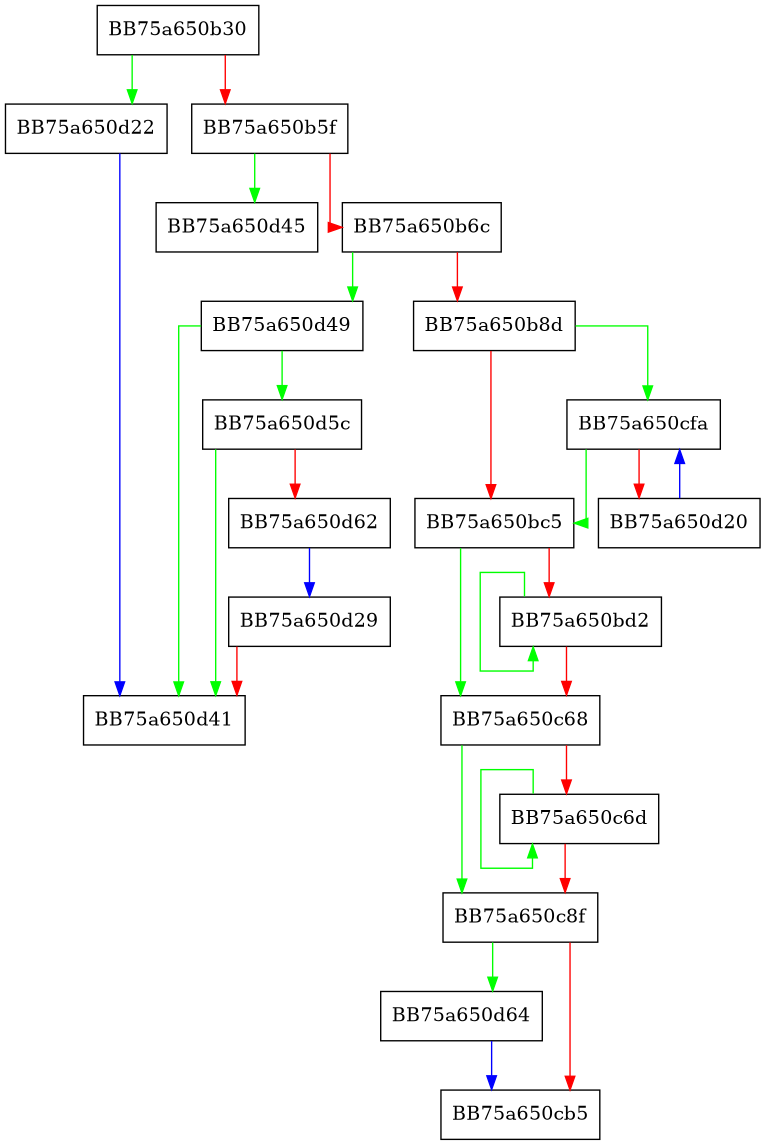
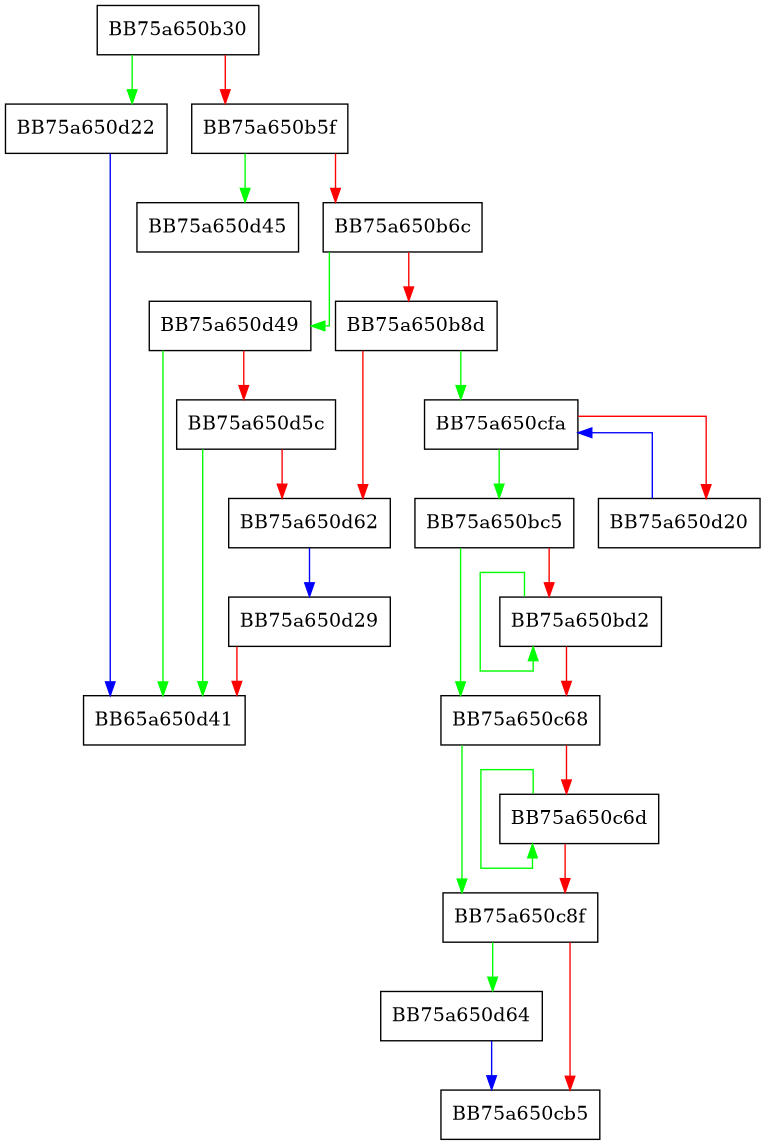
edge "BB75a650d49" -> "BB75a650d5c": color green -> red
edge "BB75a650b8d" -> "BB75a650bc5": now "BB75a650b8d" -> "BB75a650d62"
node "BB75a650d41": label "BB75a650d41" -> "BB65a650d41"
